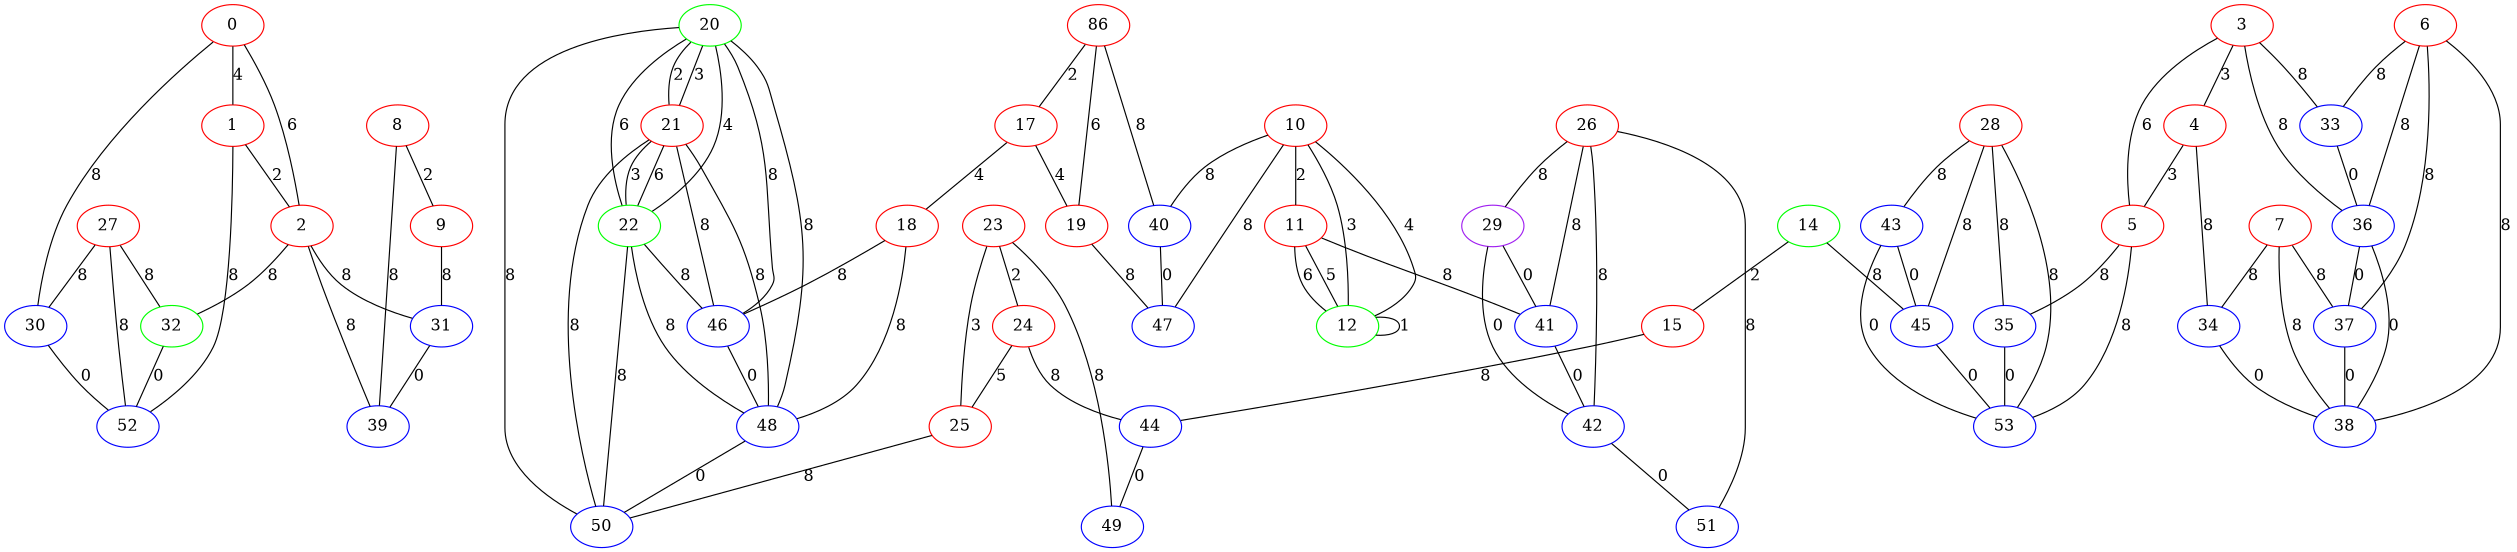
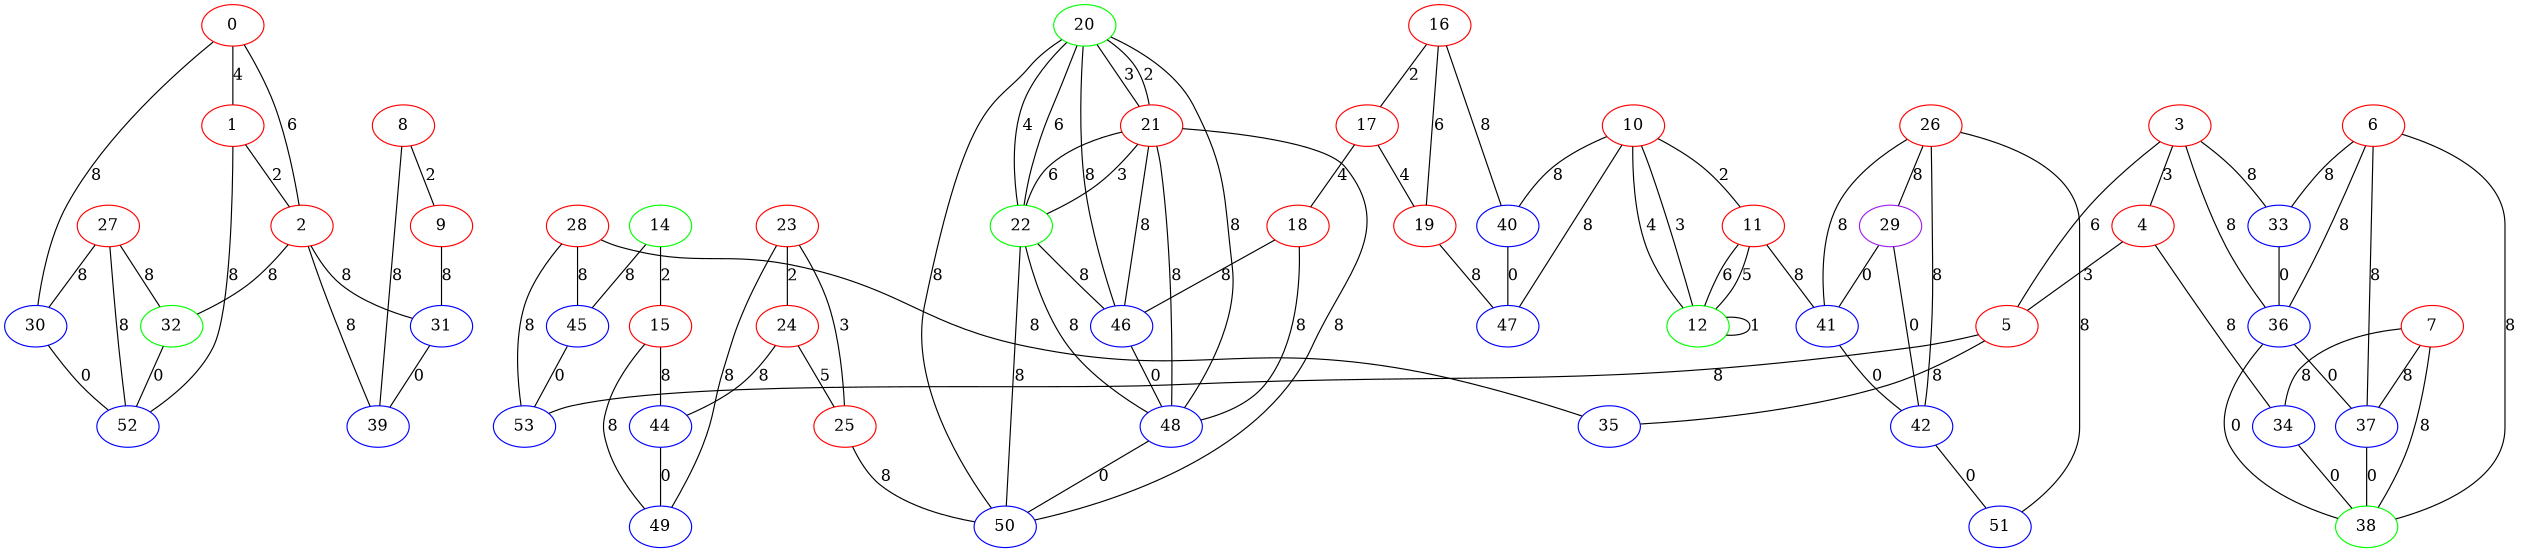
node "86": label "86" -> "16"
node "43": removed
edge "35" -- "53": removed, label "0"
edge "15" -- "49": added, label "8"
node "38": color blue -> green
